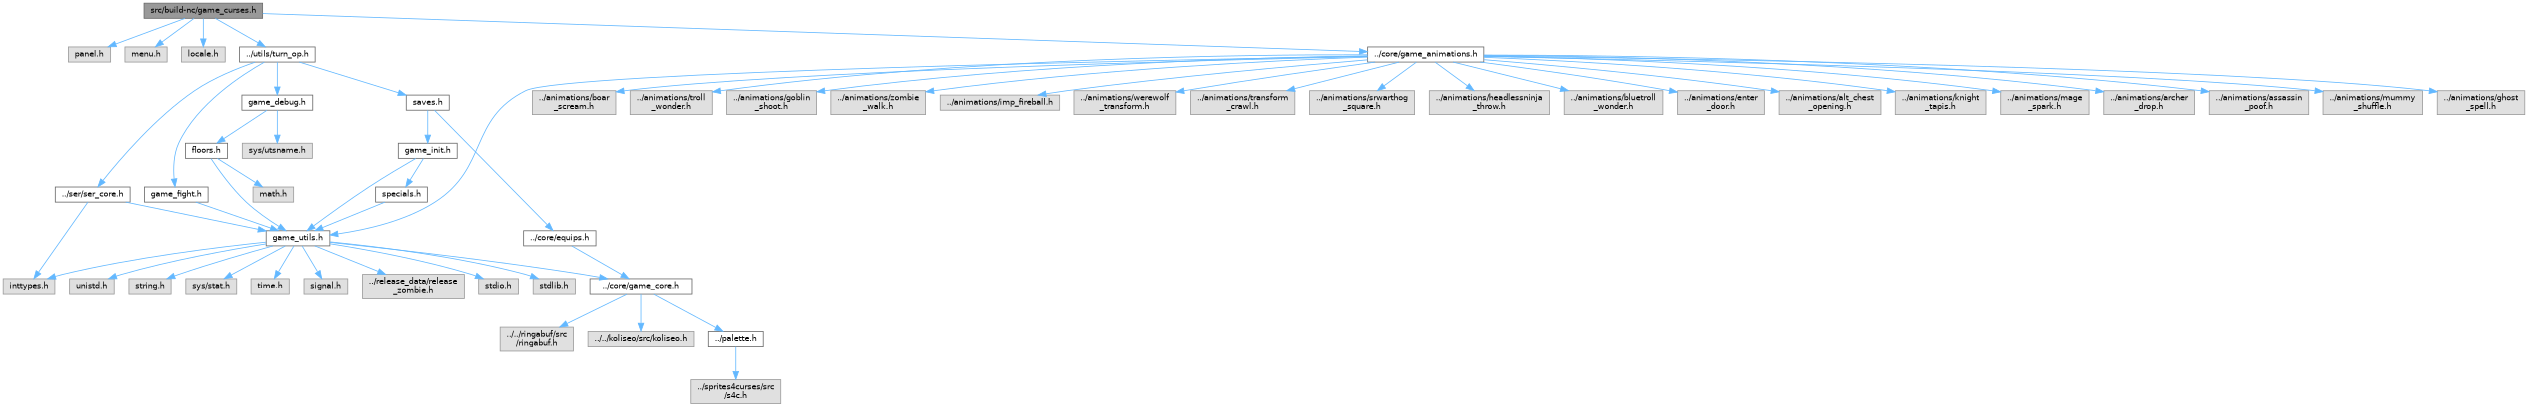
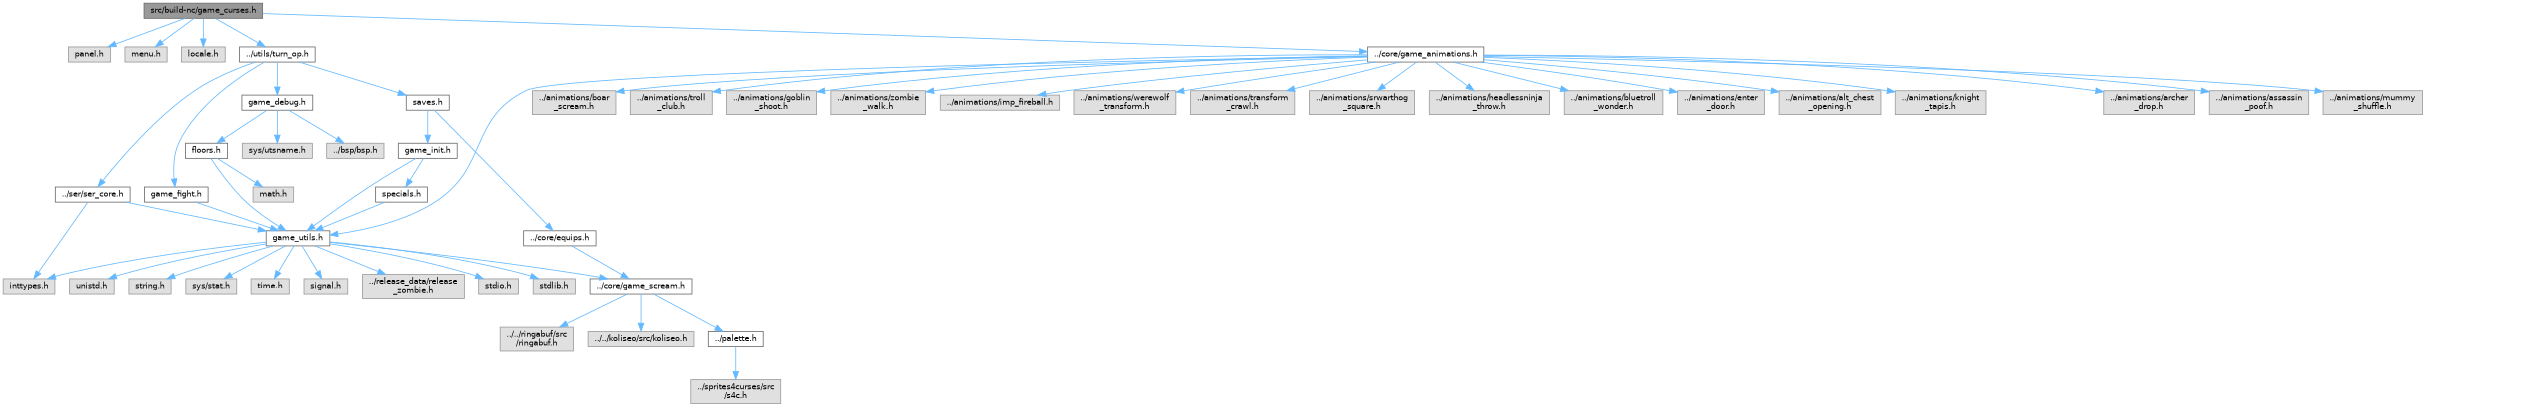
node "../animations/troll _wonder.h": label "../animations/troll _wonder.h" -> "../animations/troll _club.h"
node "../animations/mage _spark.h": removed
node "../animations/ghost _spell.h": removed
node "../bsp/bsp.h": added
node "../core/game_core.h": label "../core/game_core.h" -> "../core/game_scream.h"
